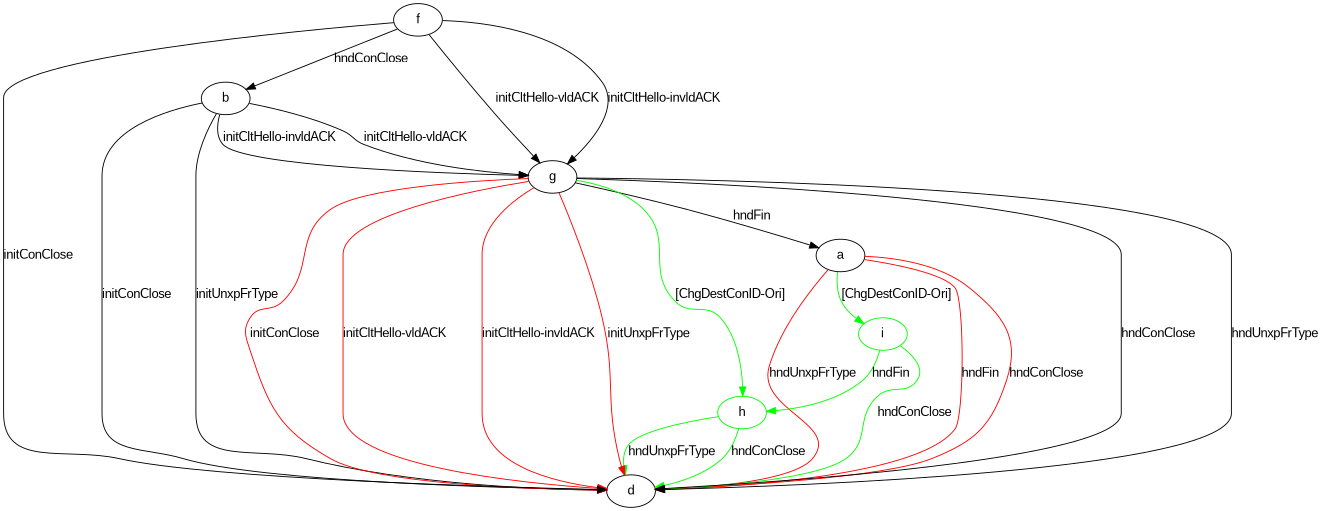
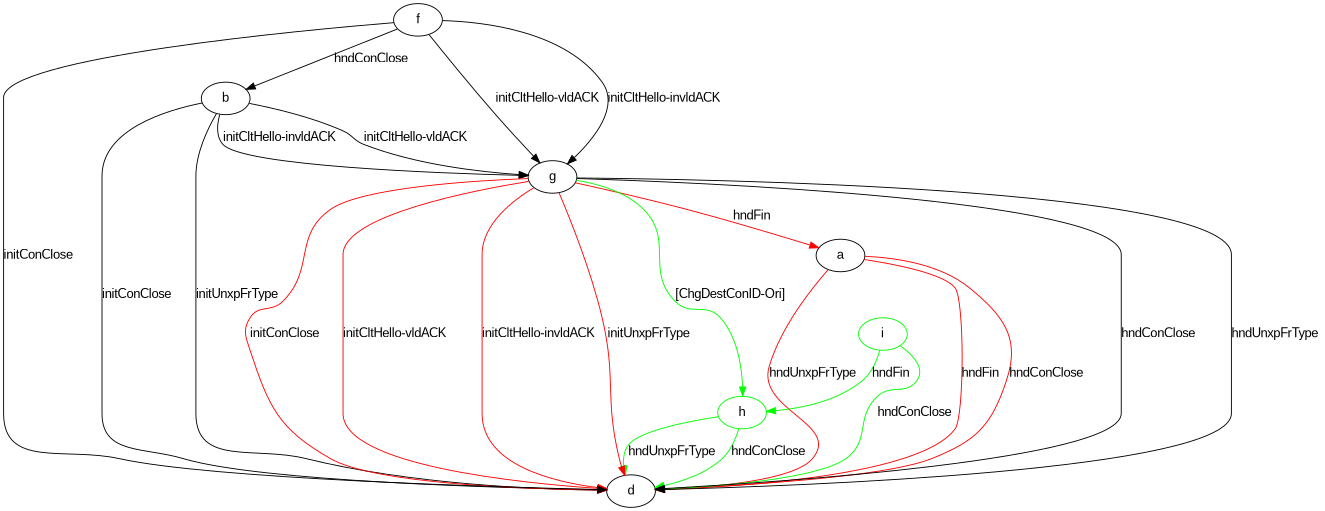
edge "g" -> "a": color black -> red
edge "a" -> "i": removed, label "[ChgDestConID-Ori]"
